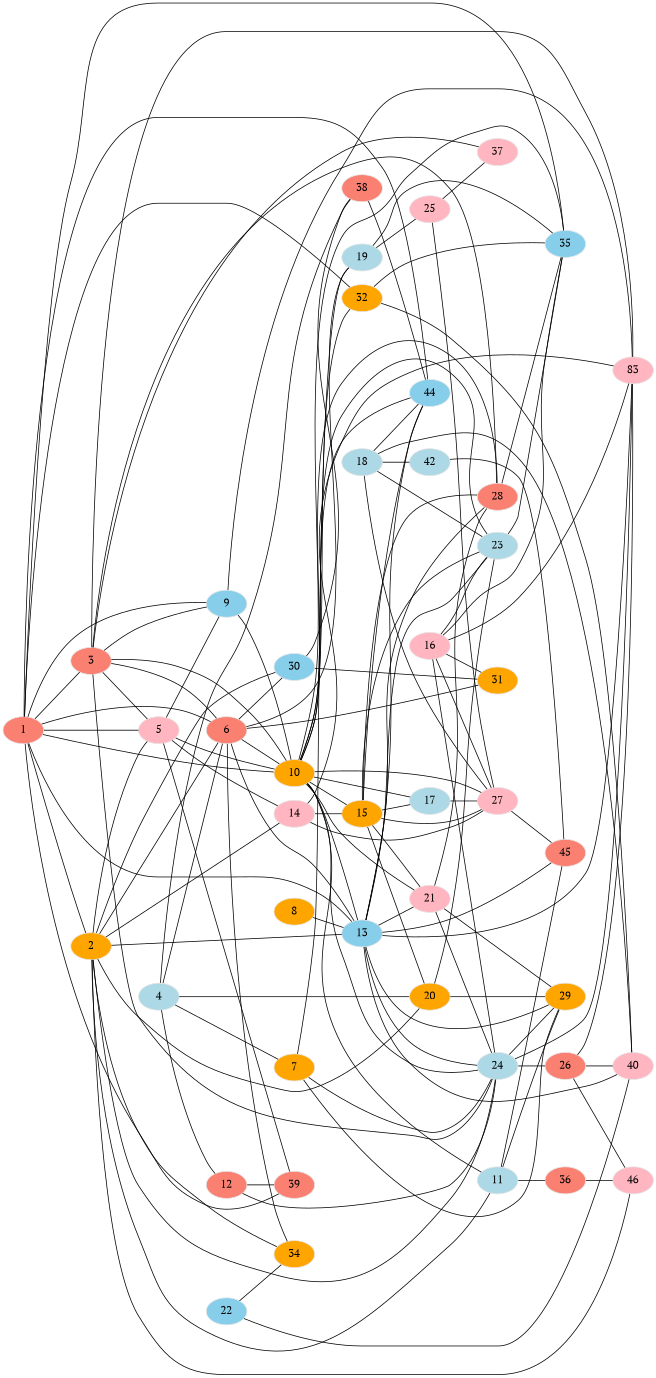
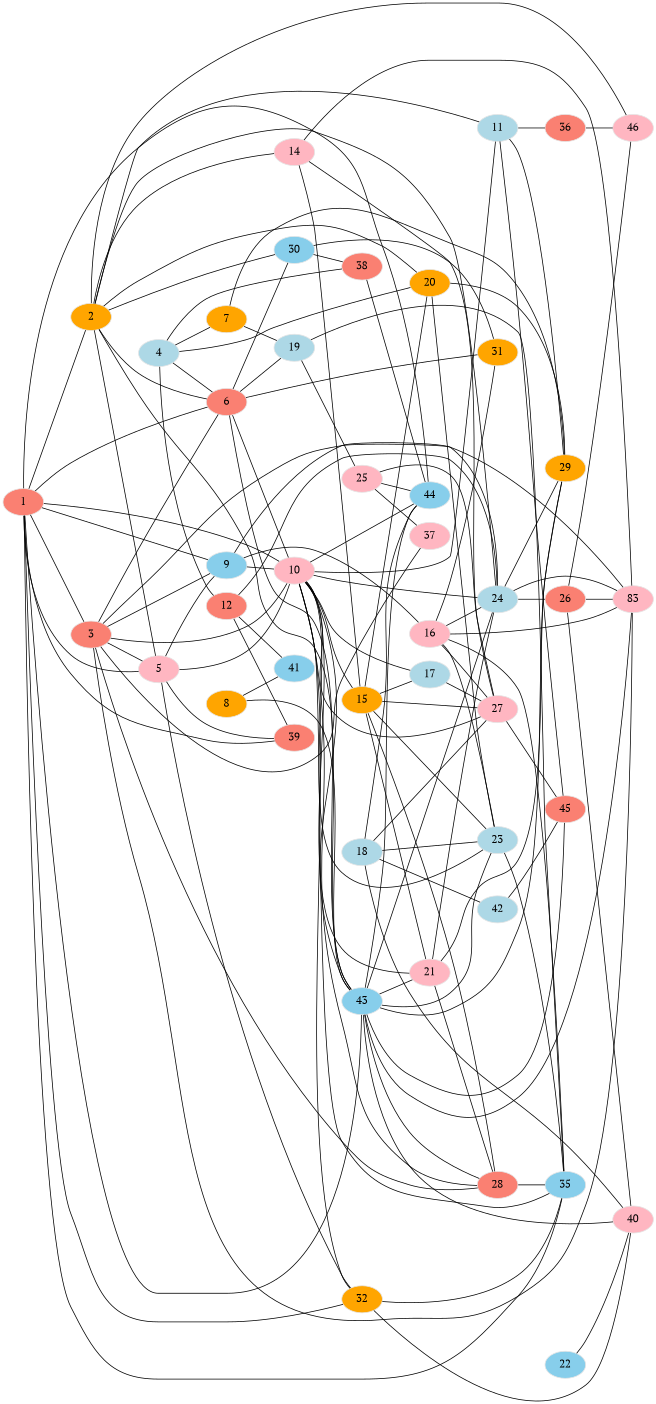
edge "9" -- "16": added
edge "44" -- "15": now "44" -- "25"
node "41": added
node "10": fillcolor orange -> lightpink
edge "5" -- "14": now "5" -- "32"
node "13": label "13" -> "43"
edge "24" -- "7": removed
node "34": removed
